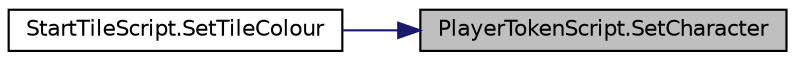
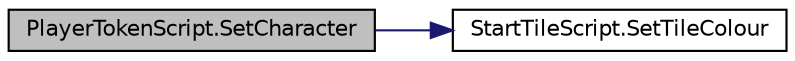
edge "StartTileScript.SetTileColour" -> "PlayerTokenScript.SetCharacter": reversed
